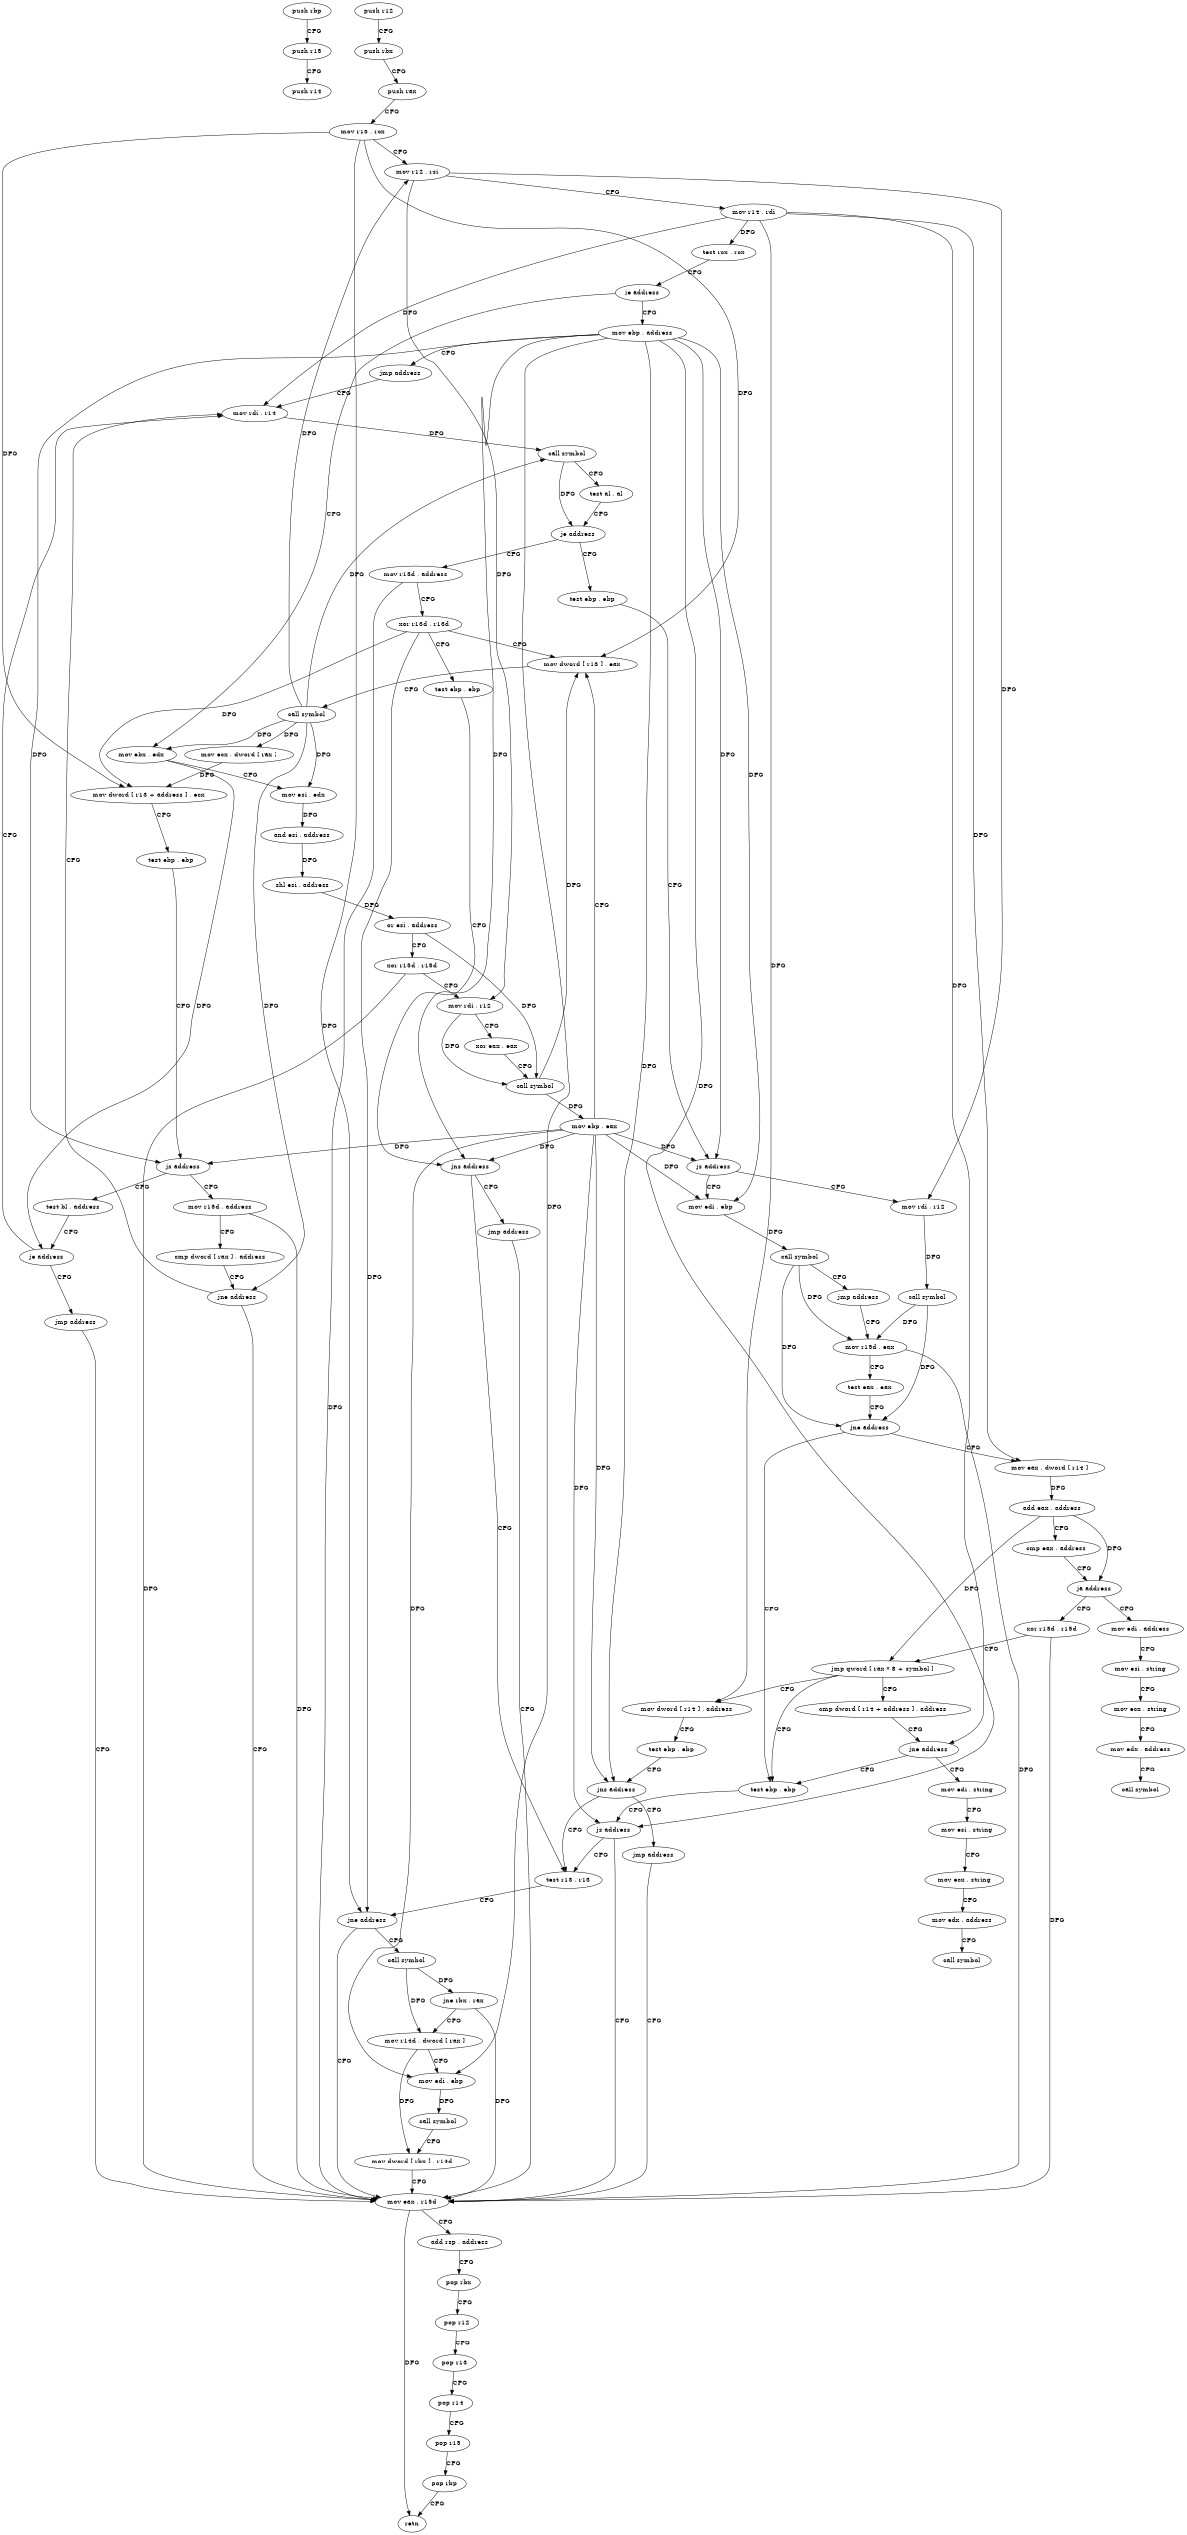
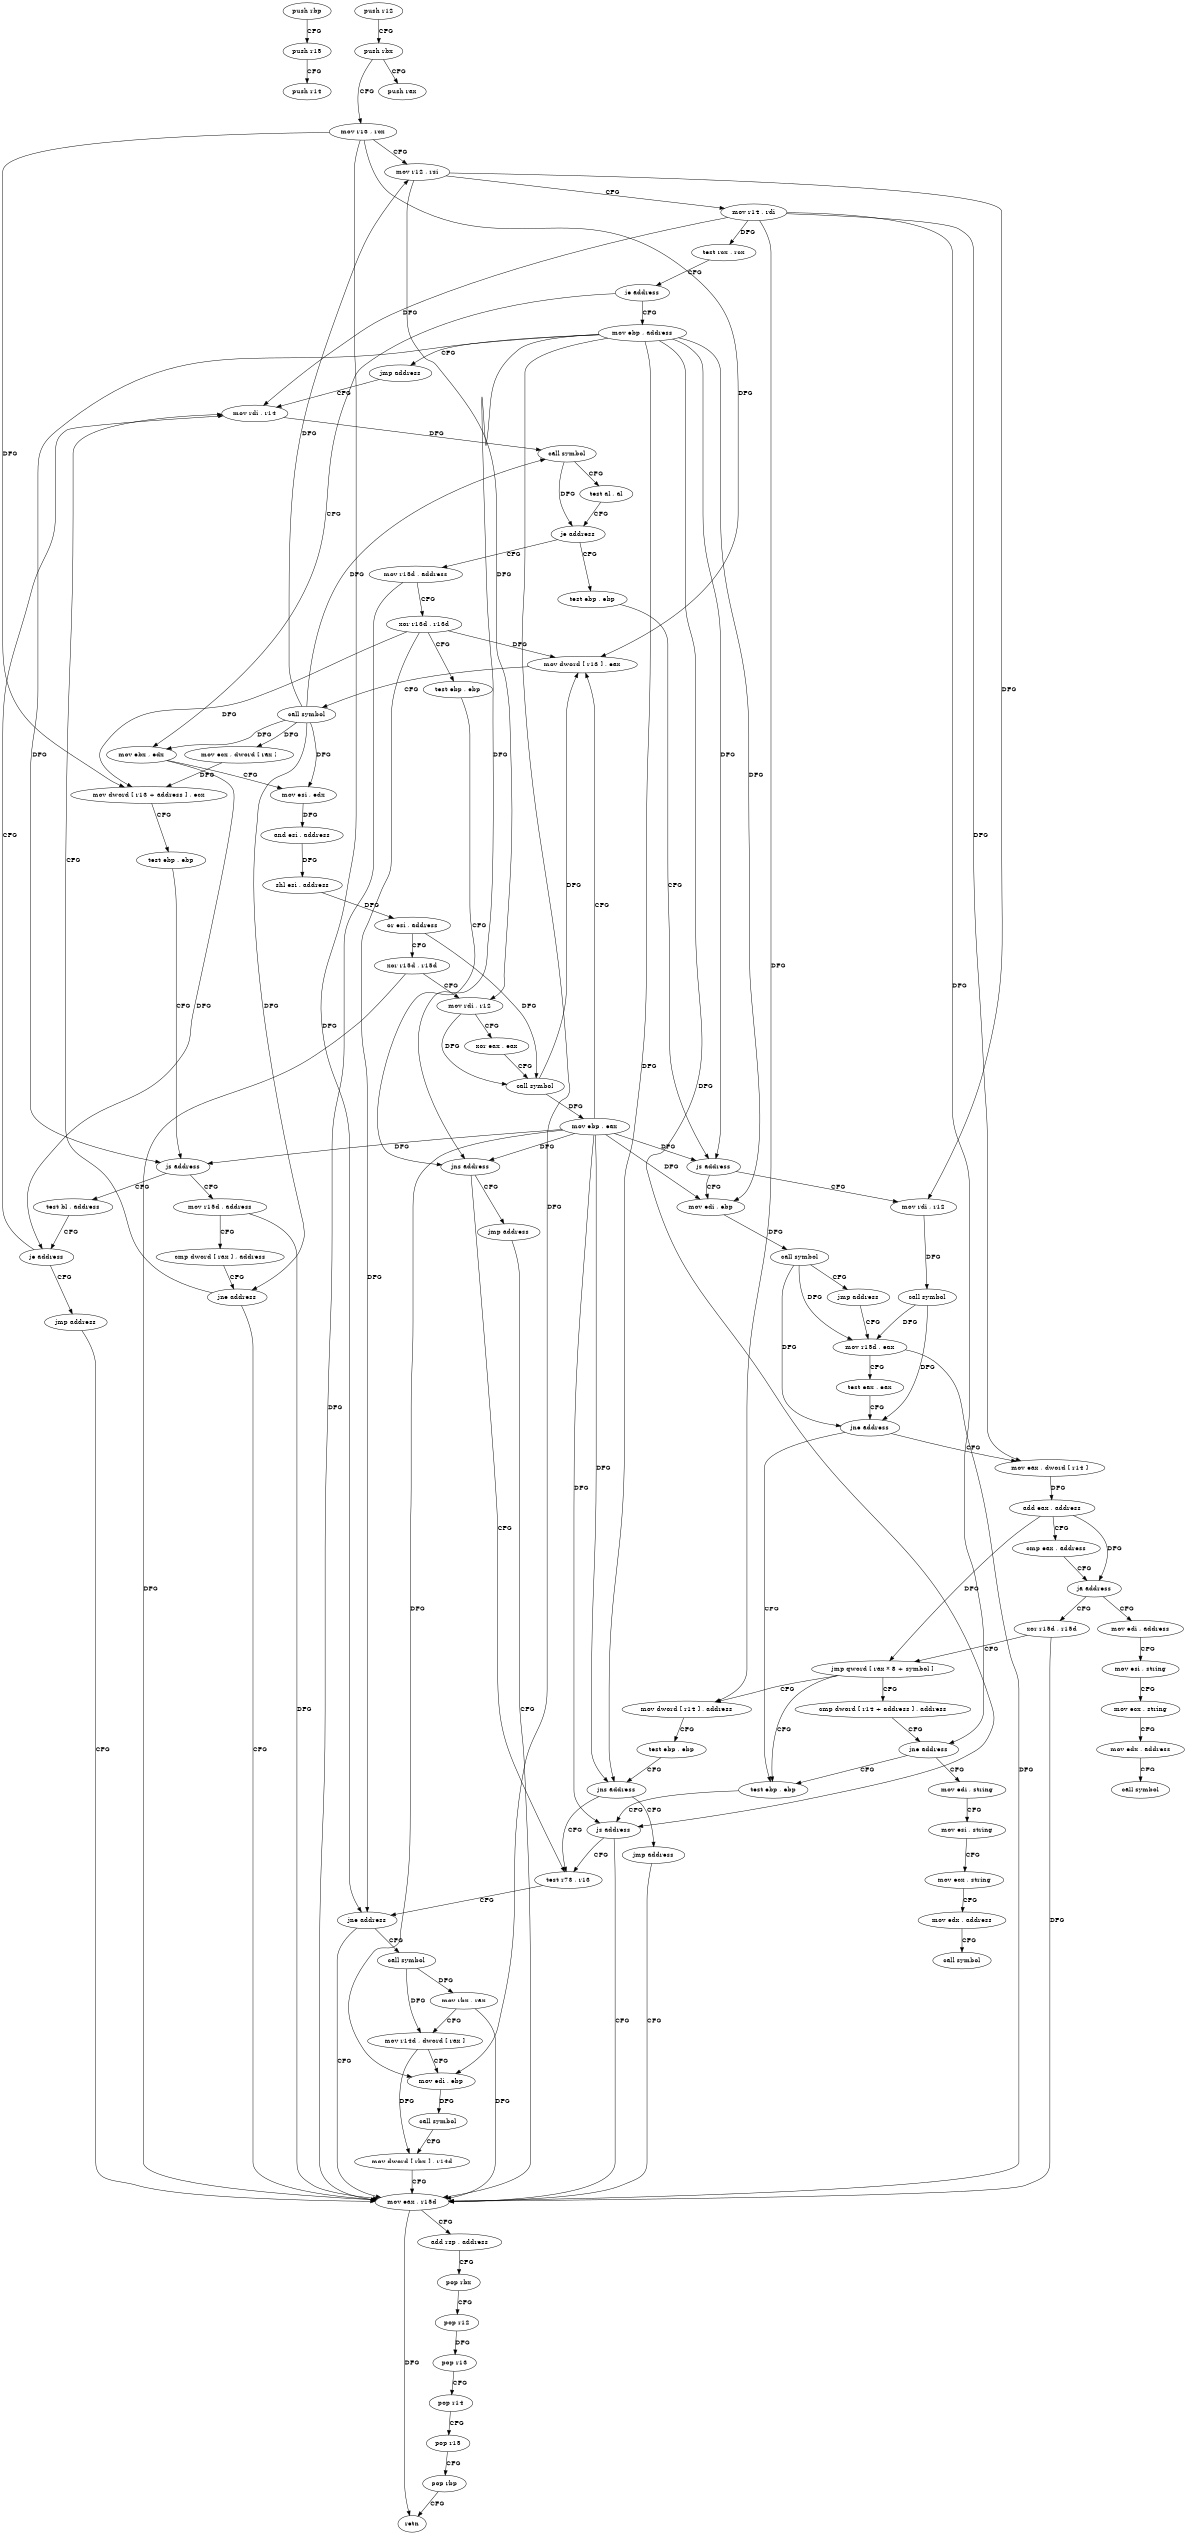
edge "push rax" -> "mov r13 , rcx": now "push rbx" -> "mov r13 , rcx"
edge "xor r13d , r13d" -> "mov dword [ r13 ] , eax": label "CFG" -> "DFG"
node "test r13 , r13": label "test r13 , r13" -> "test r73 , r13"
node "jne rbx , rax": label "jne rbx , rax" -> "mov rbx , rax"
edge "pop r12" -> "pop r13": label "CFG" -> "DFG"
